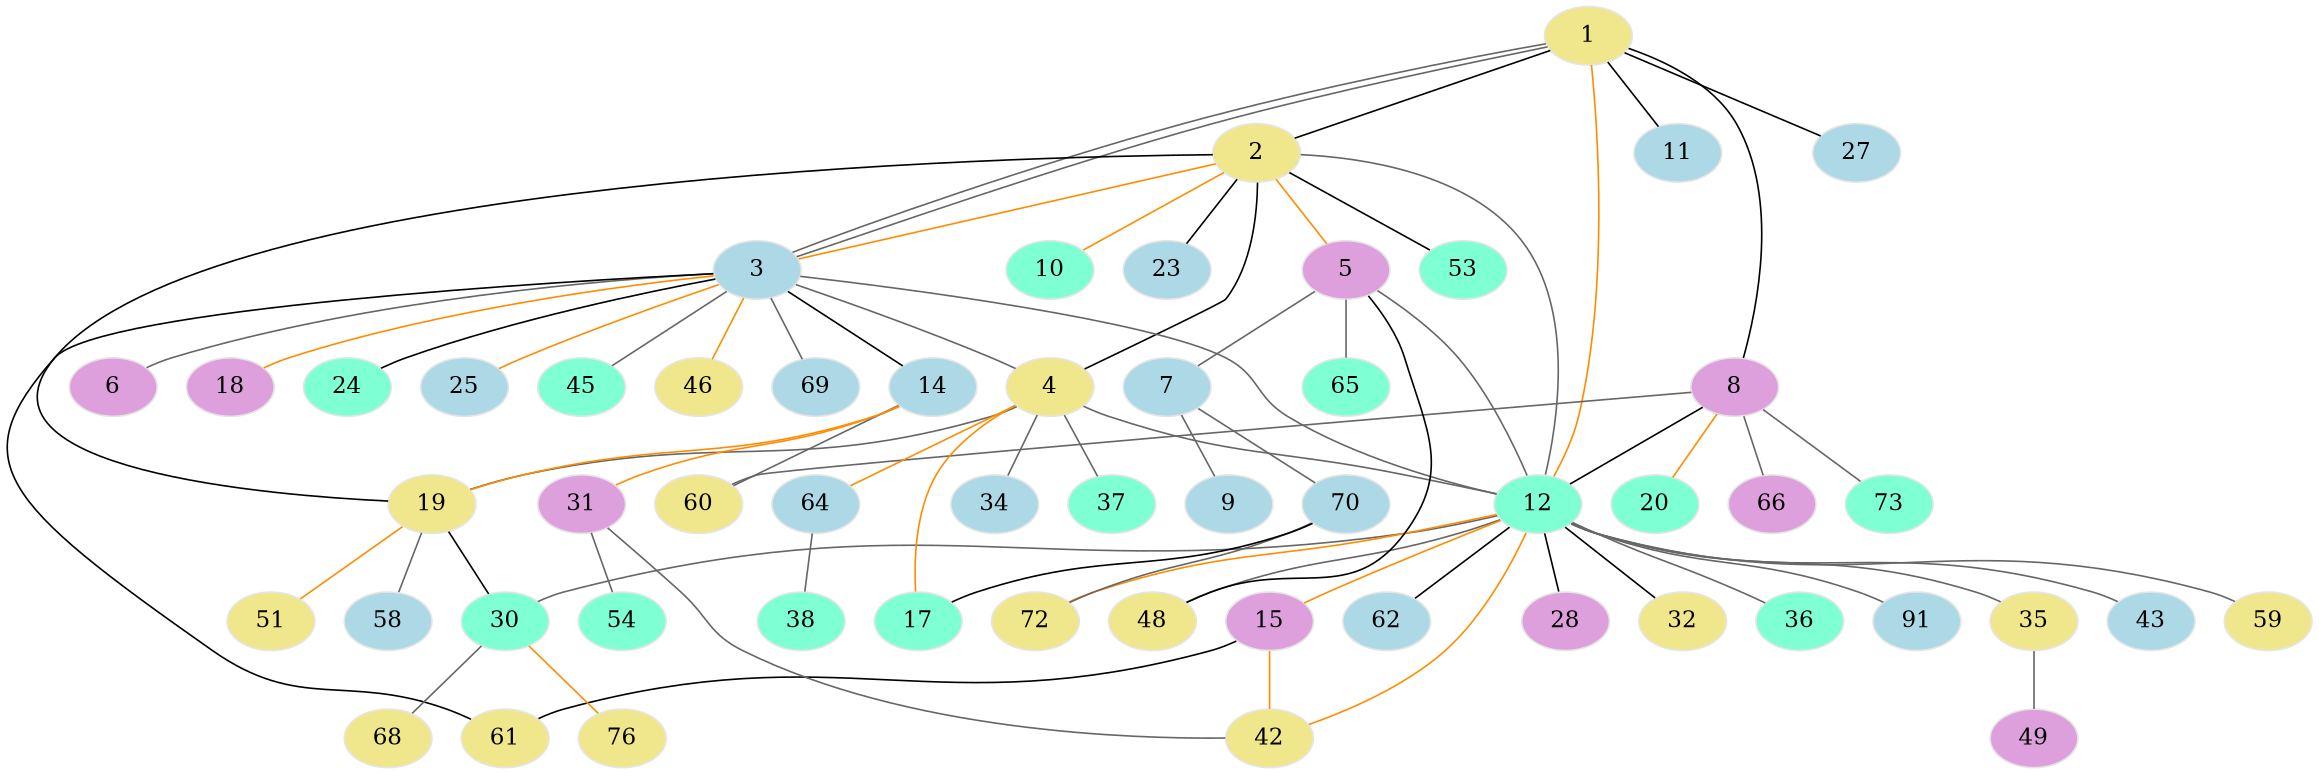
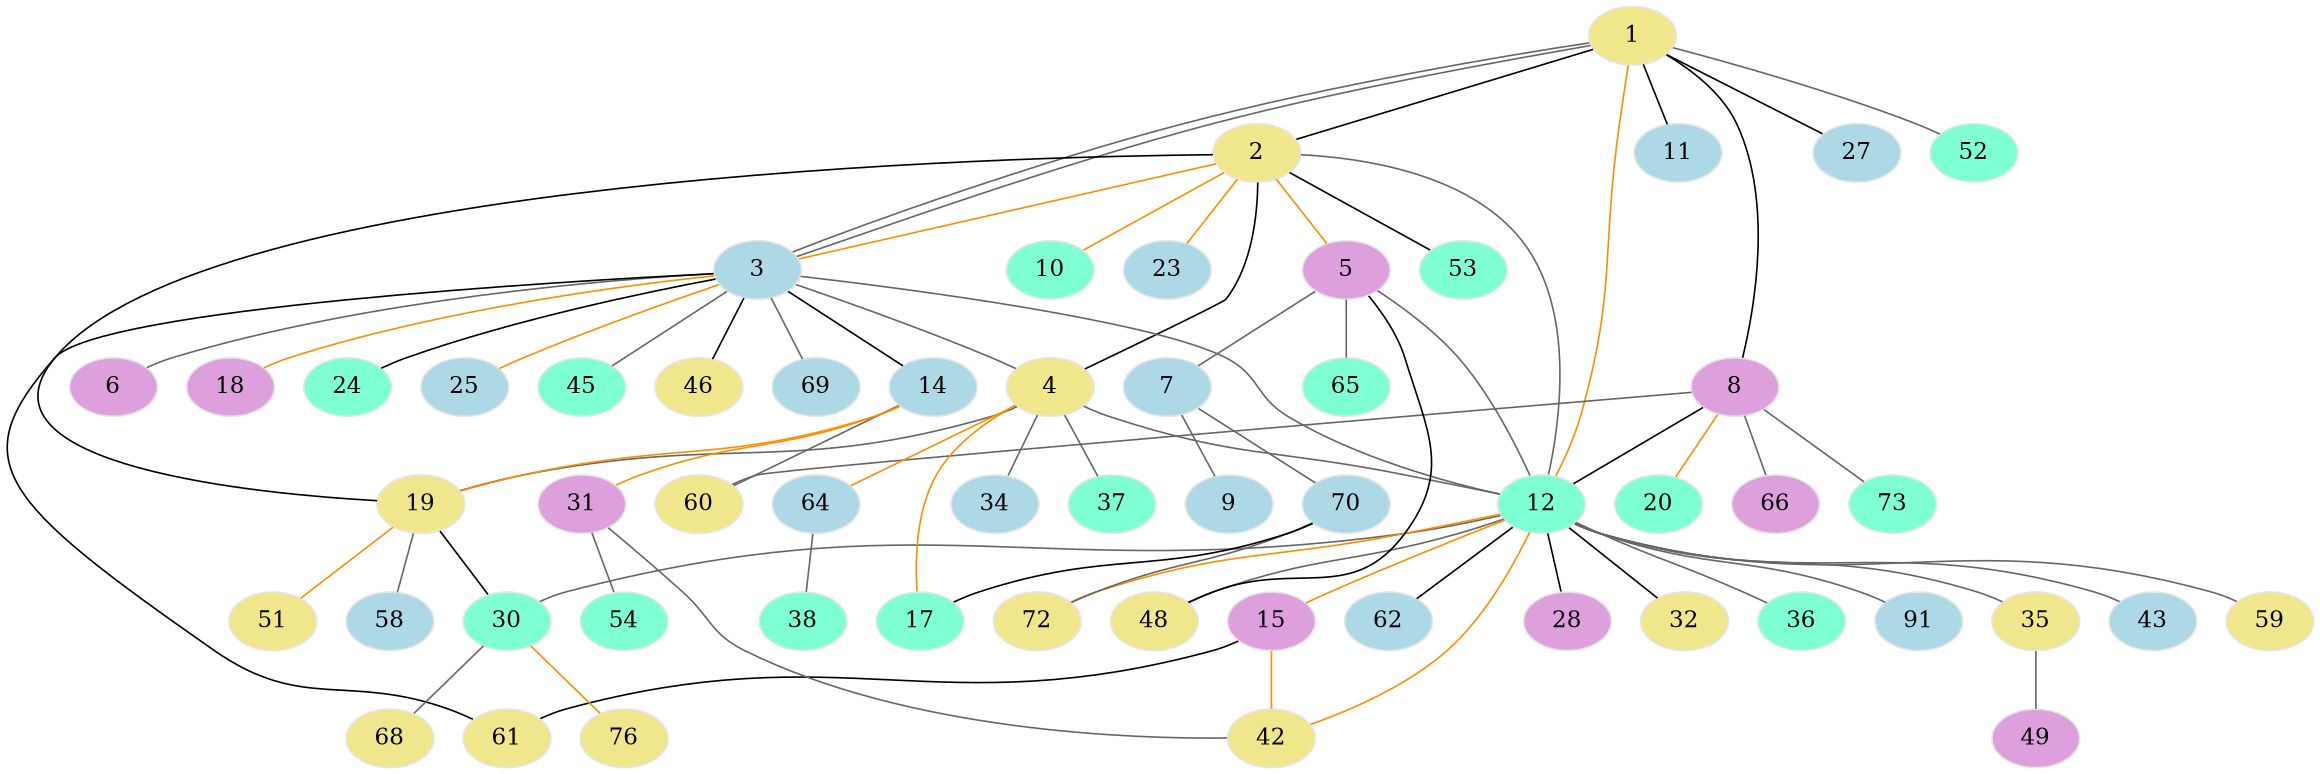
node "52": added
edge "2" -- "23": color black -> darkorange
edge "3" -- "46": color darkorange -> black
